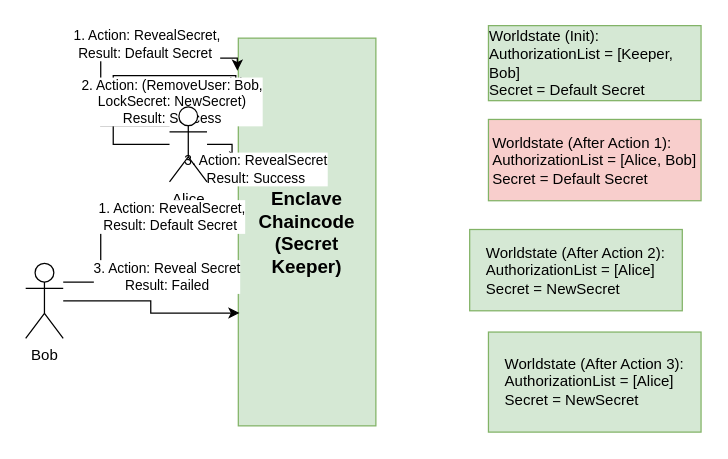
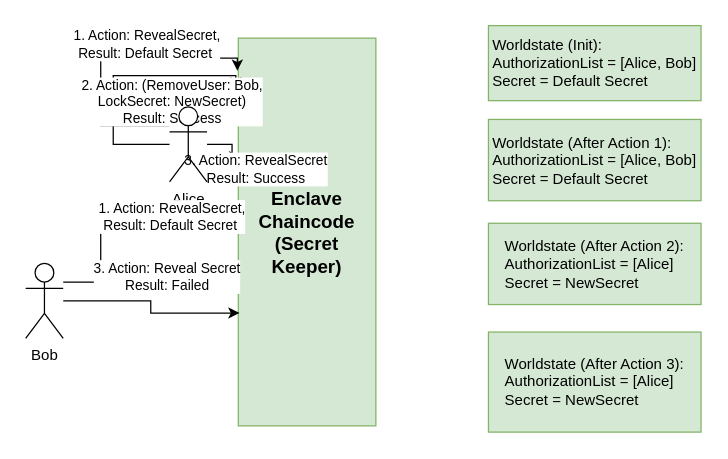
node "Worldstate (Init): AuthorizationList = [Keeper, Bob] Secret = Default Secret": label "Worldstate (Init): AuthorizationList = [Keeper, Bob] Secret = Default Secret" -> "Worldstate (Init): AuthorizationList = [Alice, Bob] Secret = Default Secret"
node "Worldstate (After Action 1): AuthorizationList = [Alice, Bob] Secret = Default Secret": fillcolor #f8cecc -> #d5e8d4
node "Worldstate (After Action 2): AuthorizationList = [Alice] Secret = NewSecret": moved (576, 270) -> (594, 264)
